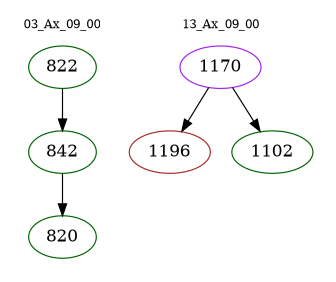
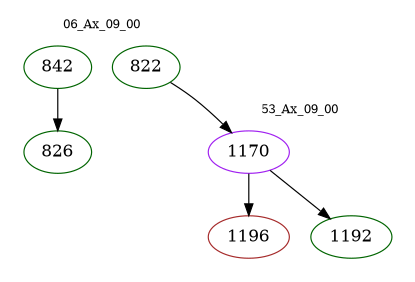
cluster "03_Ax_09_00": label "03_Ax_09_00" -> "06_Ax_09_00"
cluster "13_Ax_09_00": label "13_Ax_09_00" -> "53_Ax_09_00"
edge "822" -> "842": now "822" -> "1170"
node "1102": label "1102" -> "1192"
node "820": label "820" -> "826"
